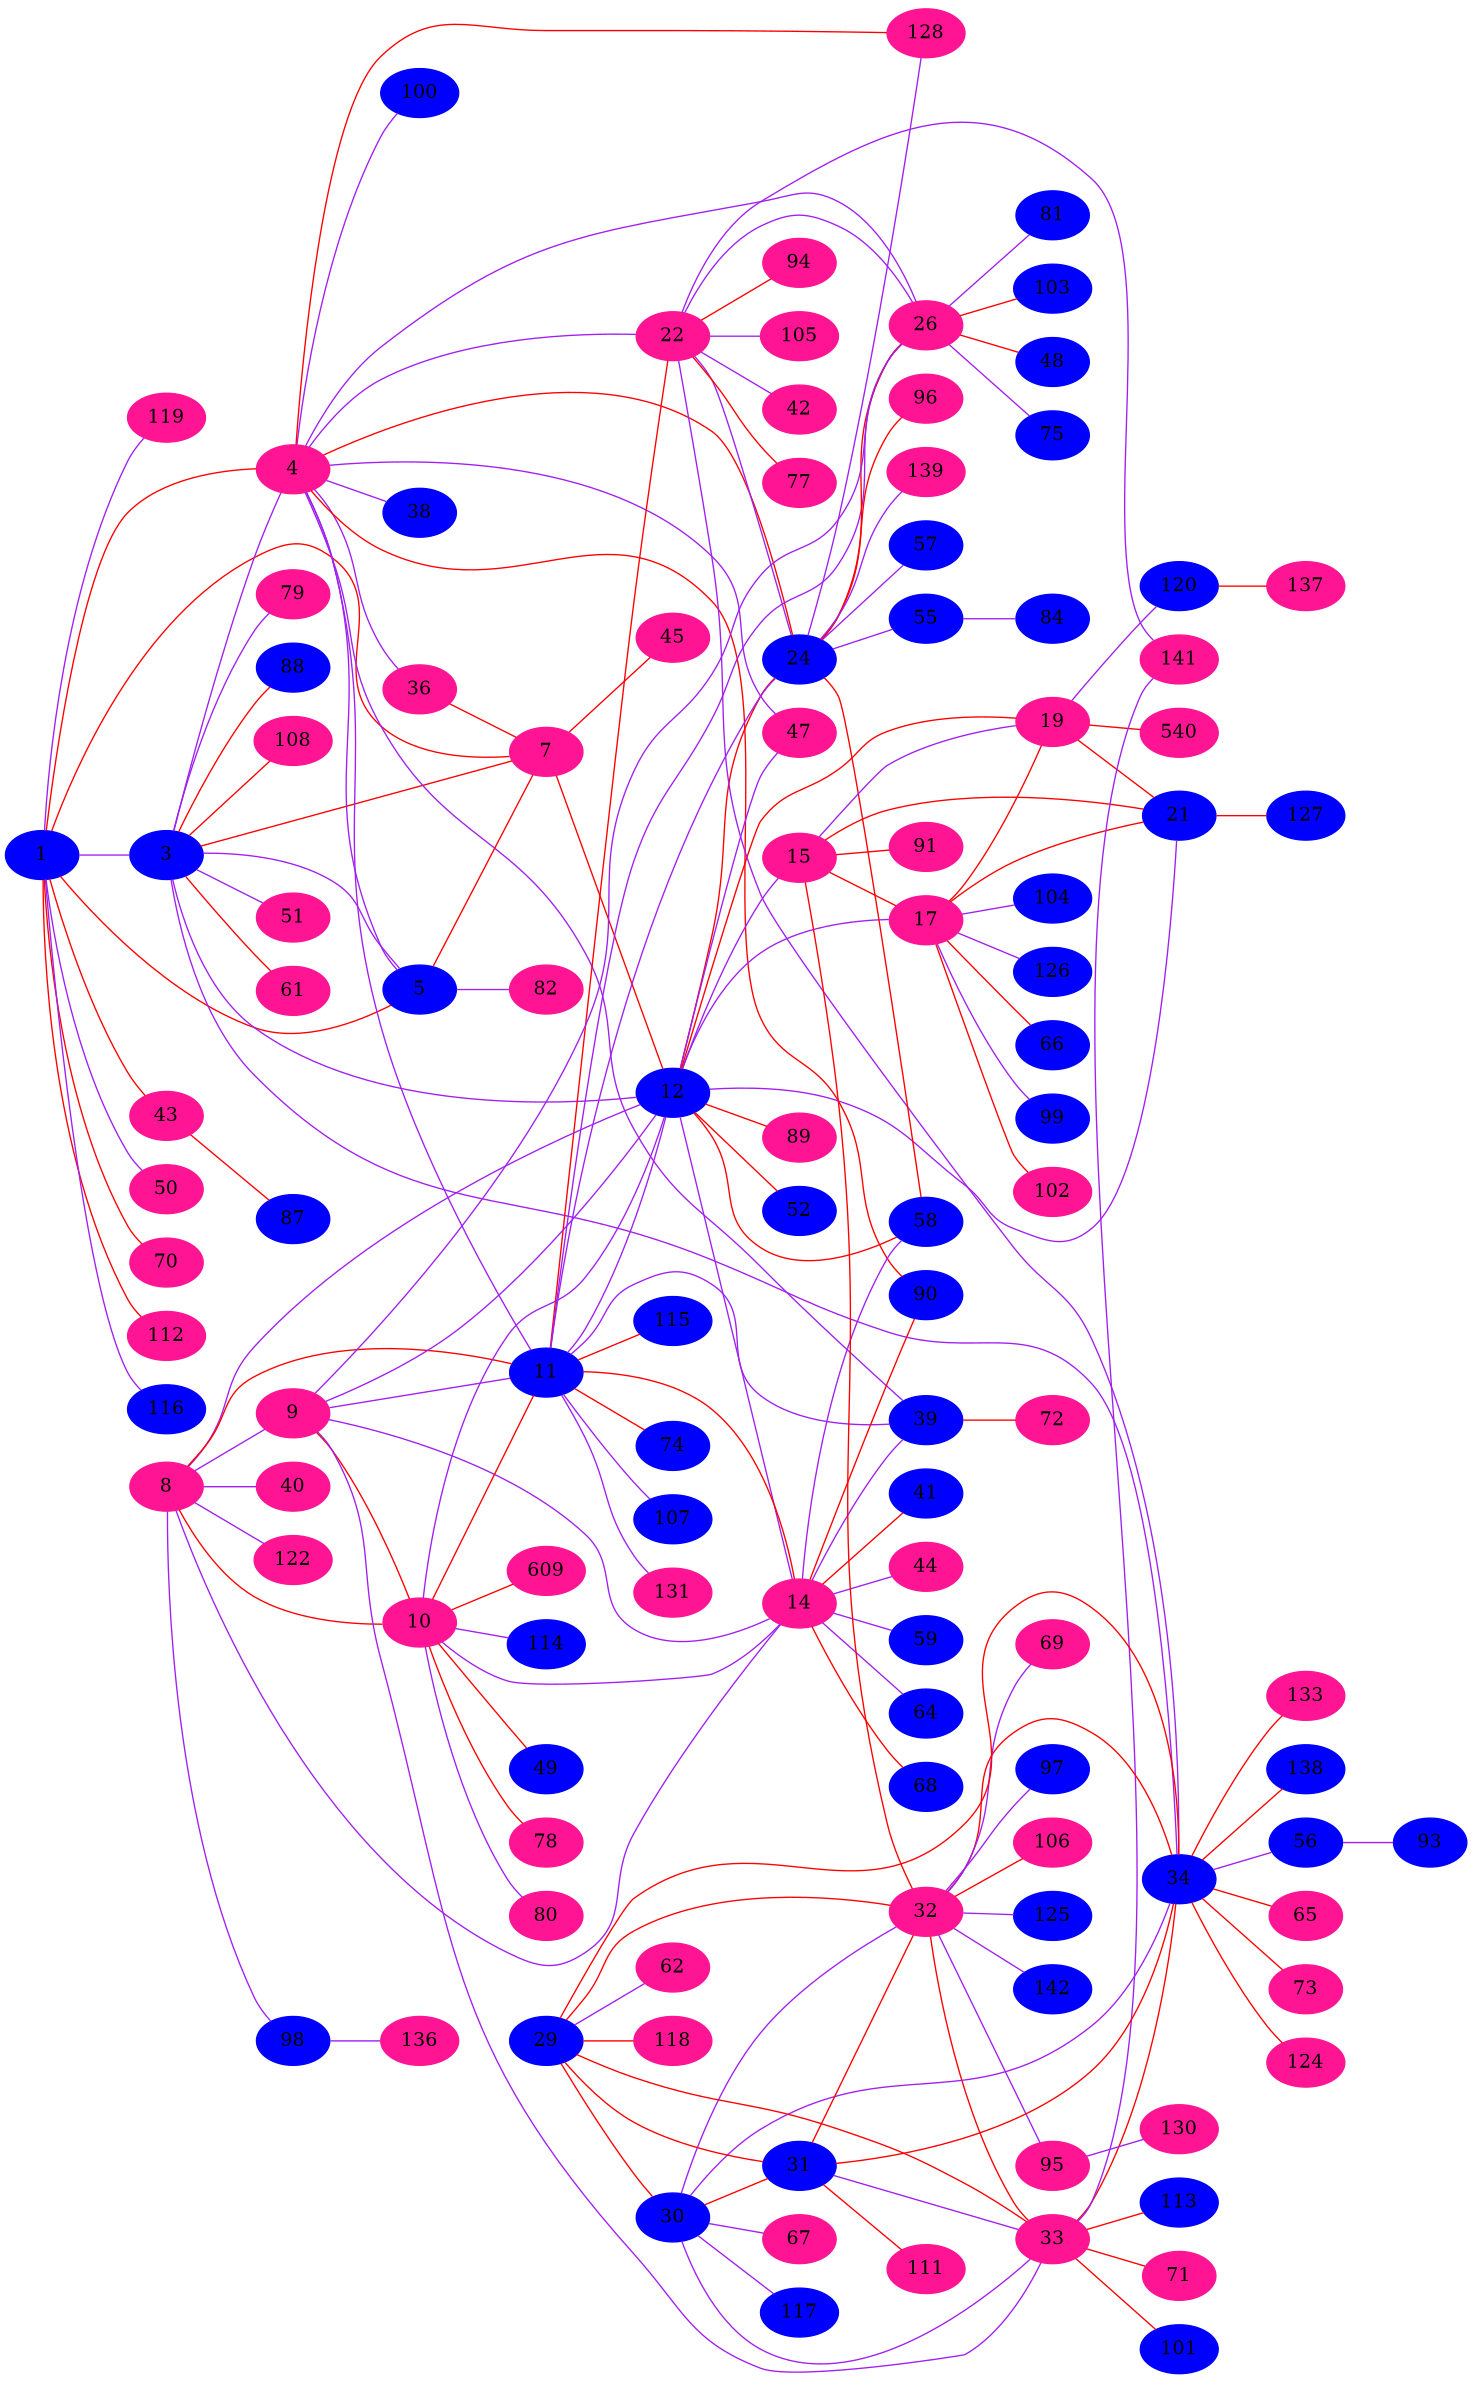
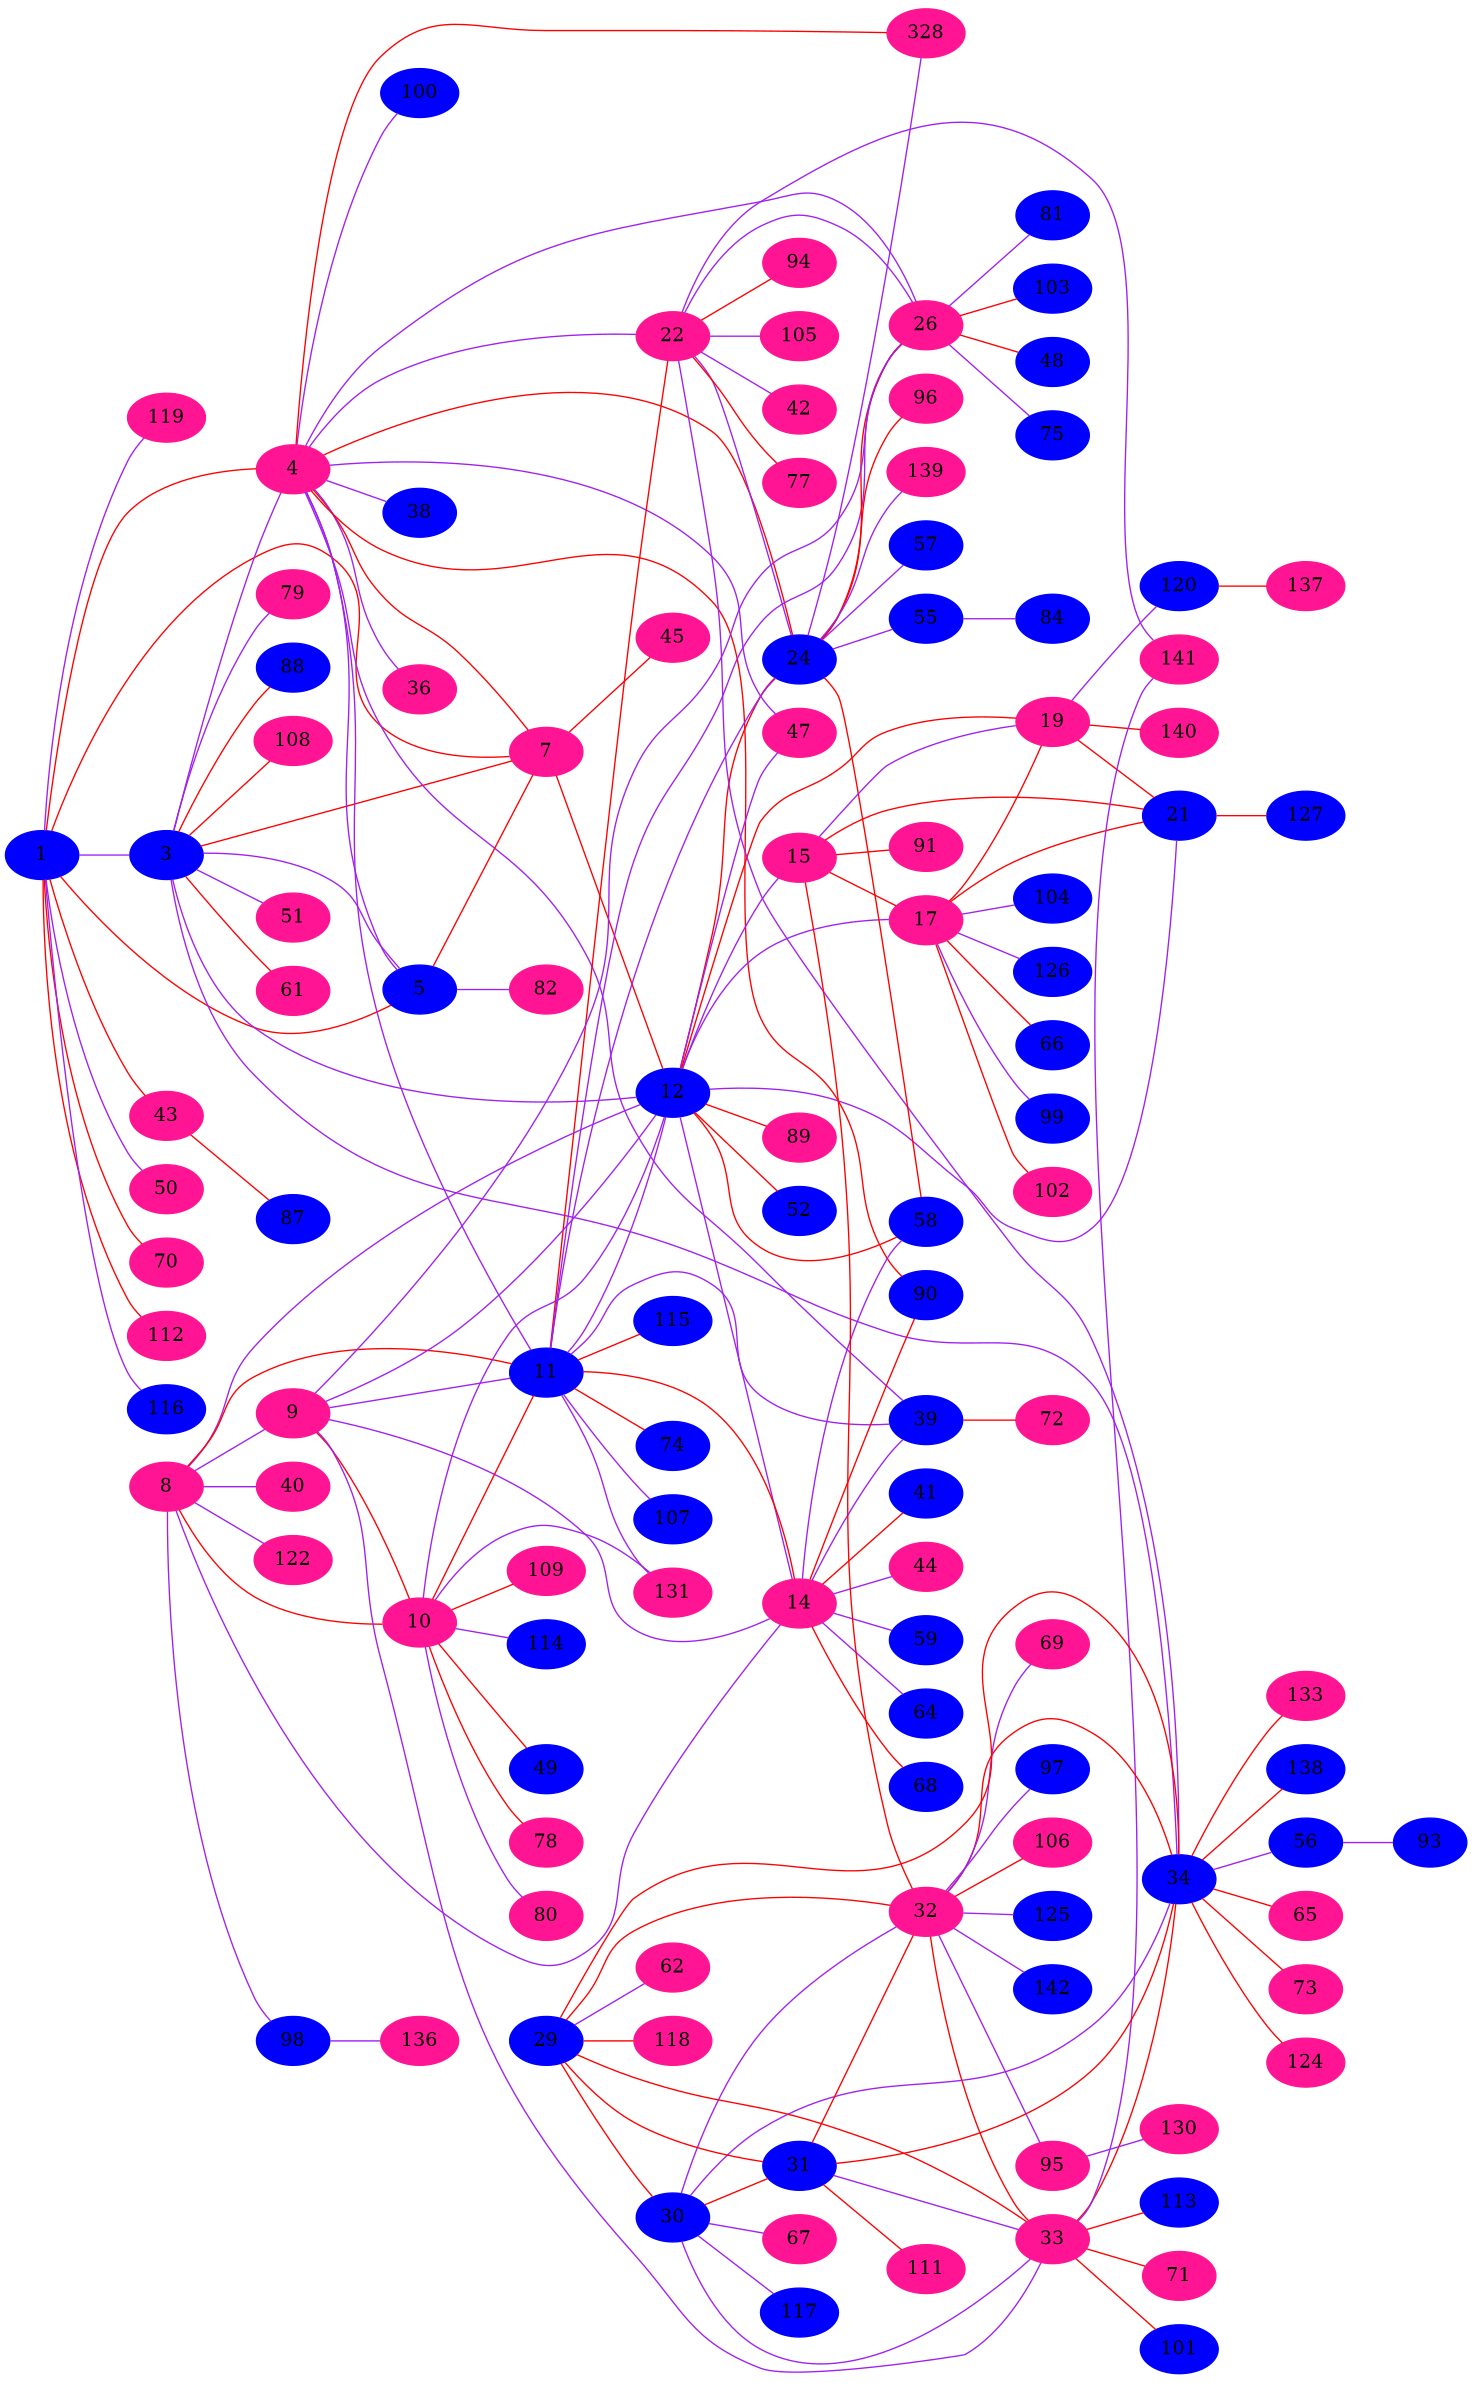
node "128": label "128" -> "328"
edge "36" -- "7": now "4" -- "7"
node "540": label "540" -> "140"
node "609": label "609" -> "109"
edge "14" -- "10": now "131" -- "10"
